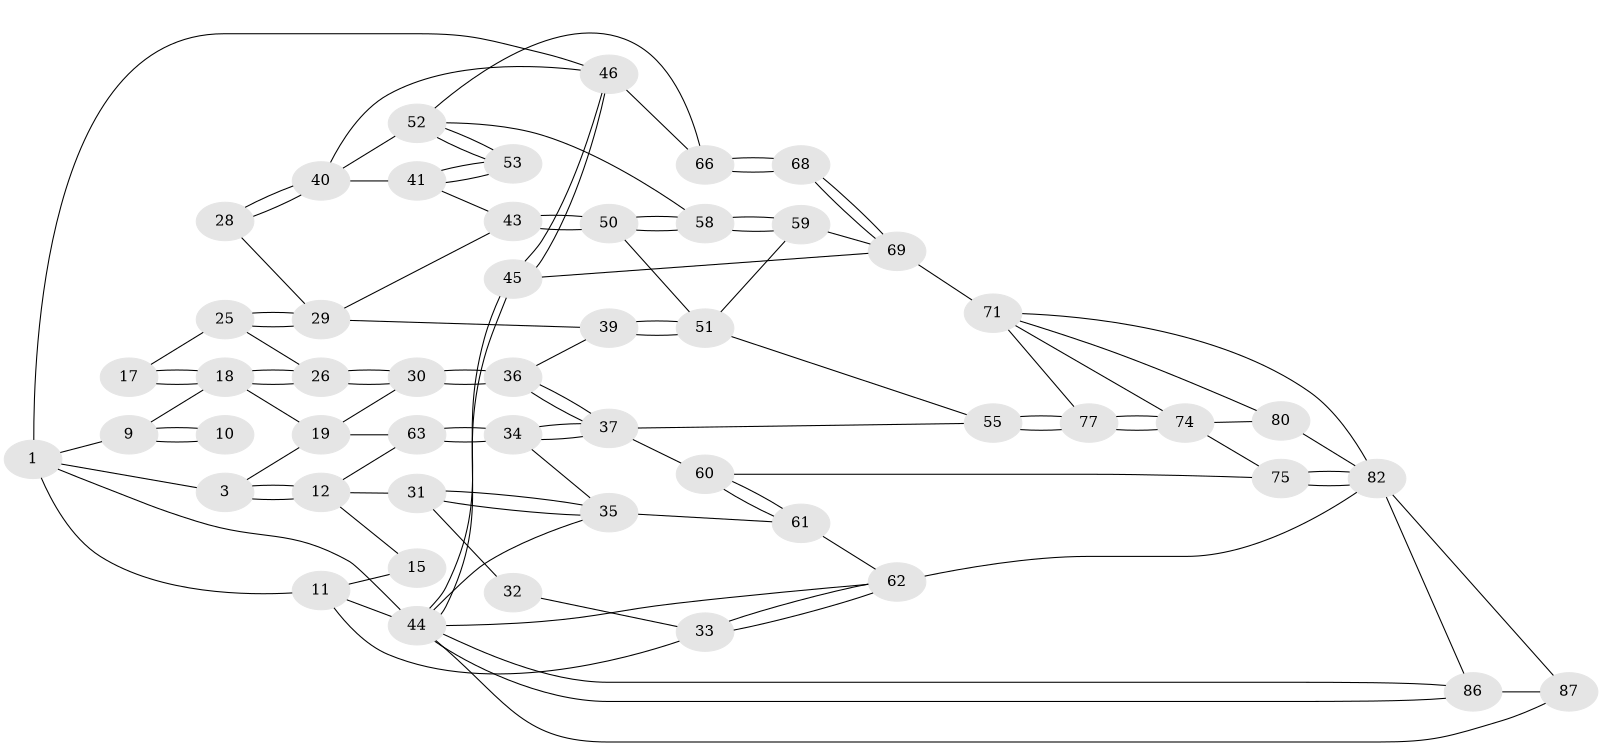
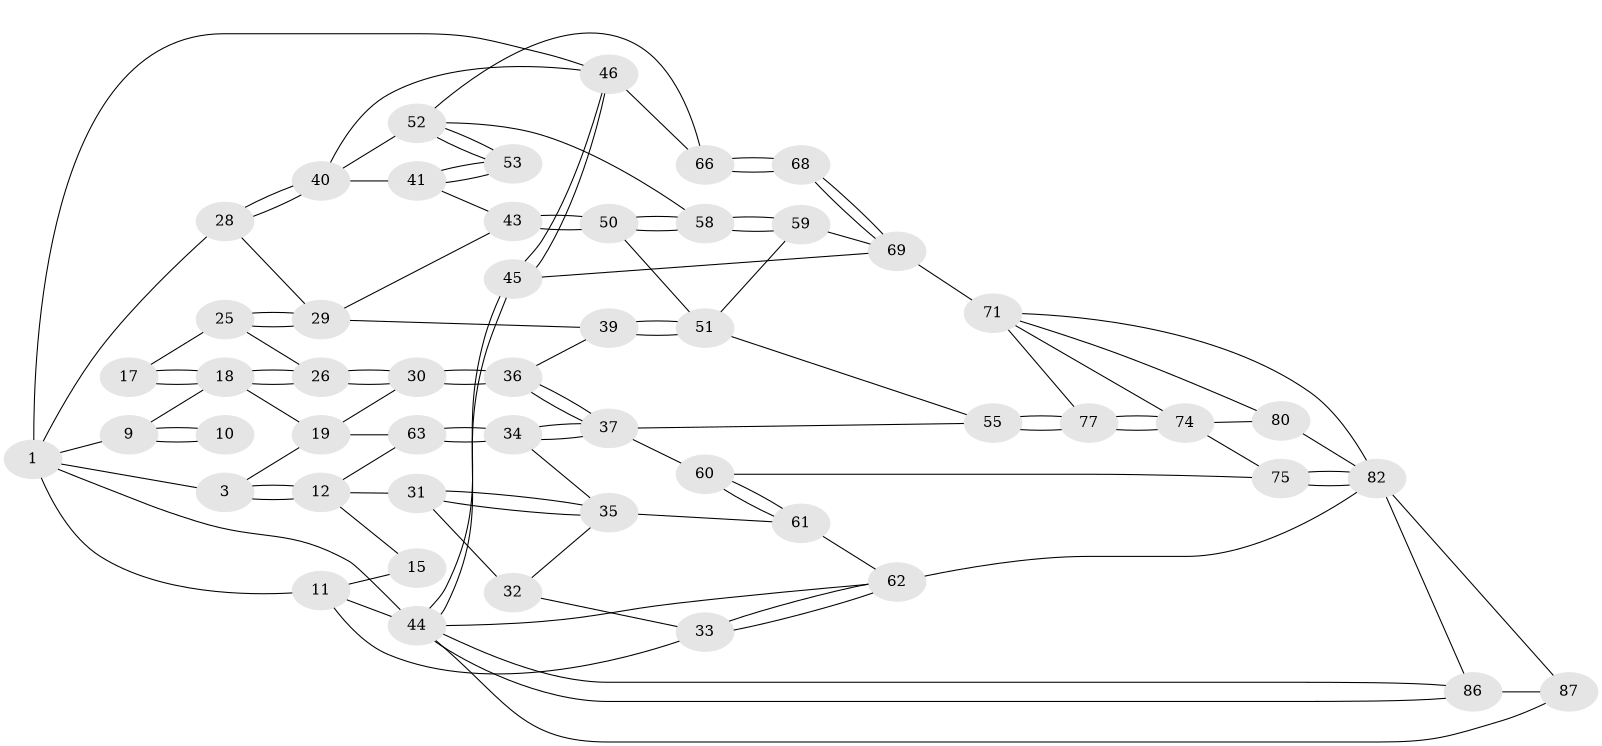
edge "28" -- "1": added
edge "35" -- "44": now "35" -- "32"
